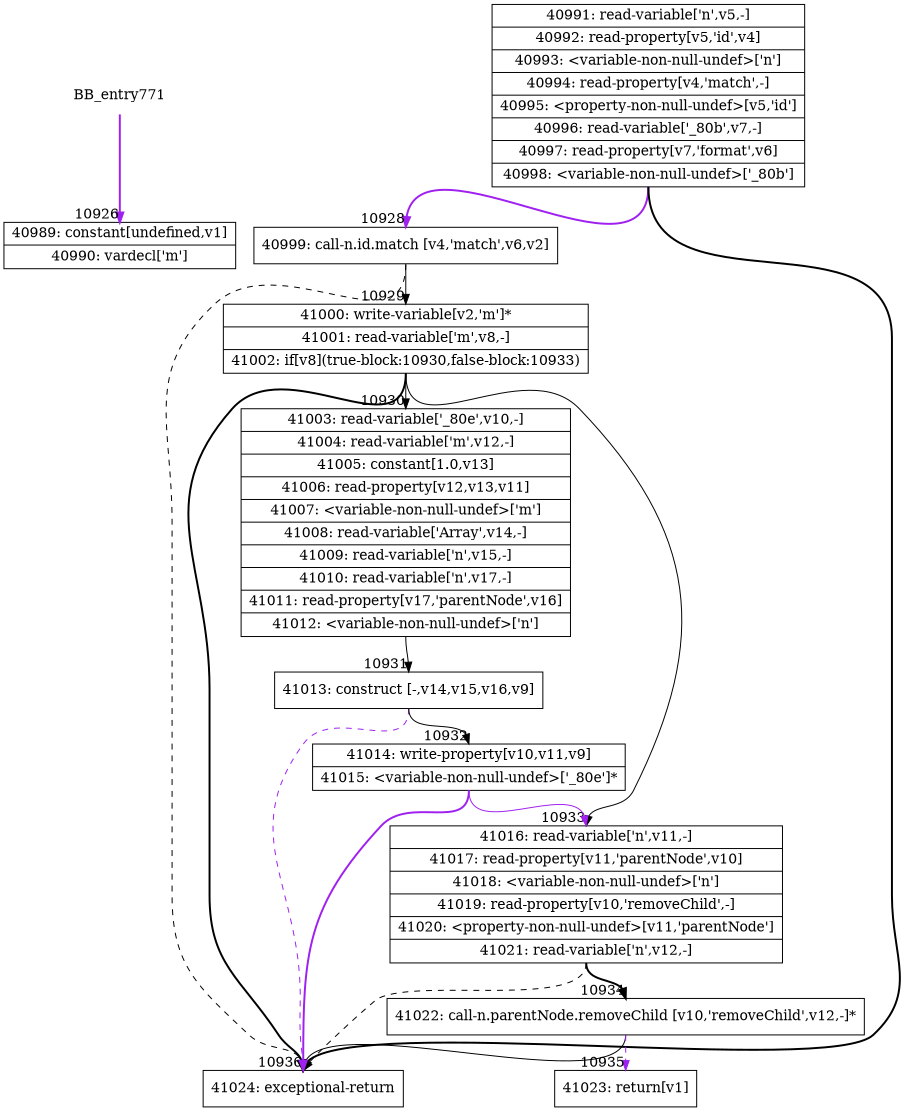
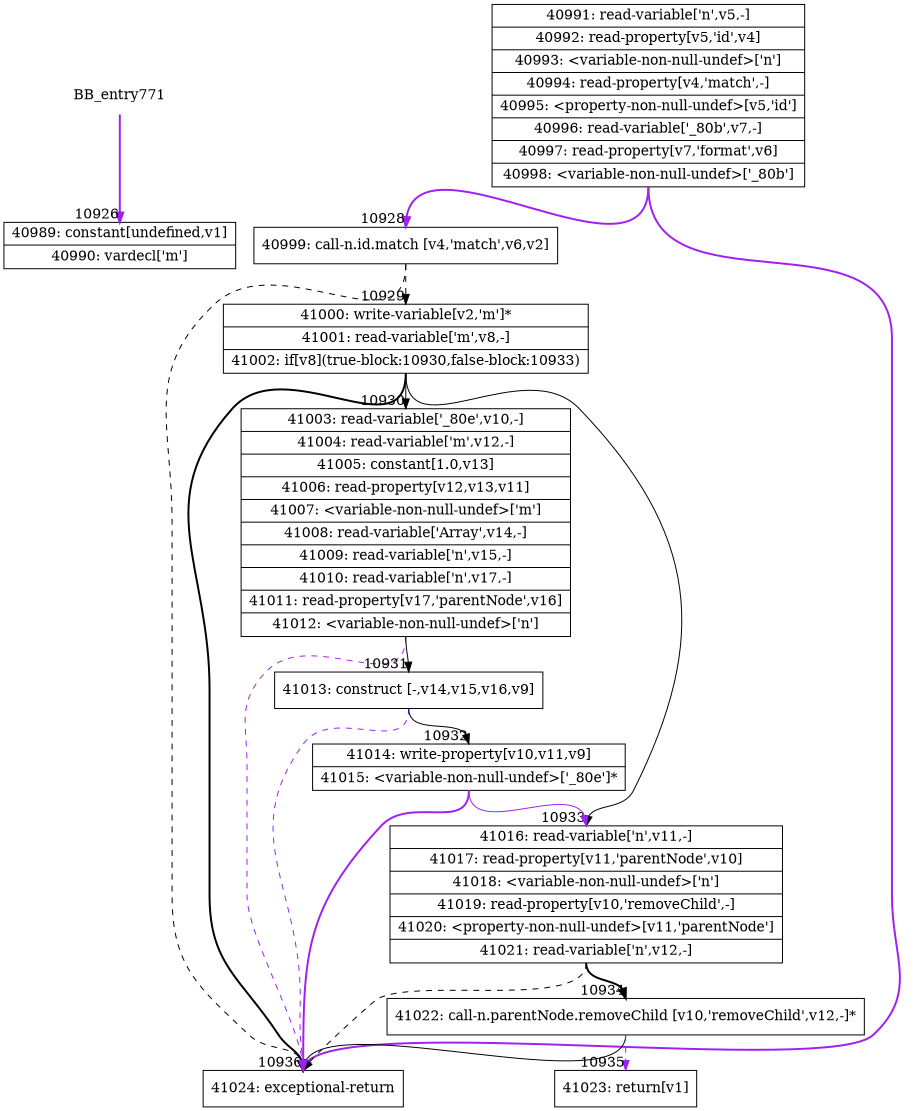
edge "40999: call-n.id.match [v4,'match',v6,v2]" -> "41000: write-variable[v2,'m']*": style solid -> dashed
edge "41003: read-variable['_80e',v10,-]" -> "41024: exceptional-return": added
edge "40991: read-variable['n',v5,-]" -> "41024: exceptional-return": color black -> purple
